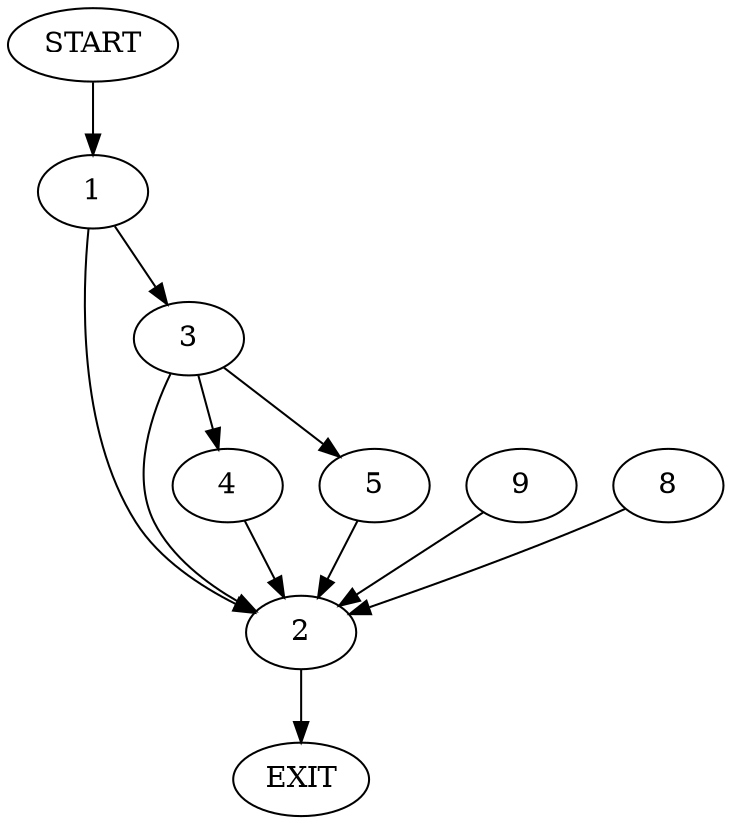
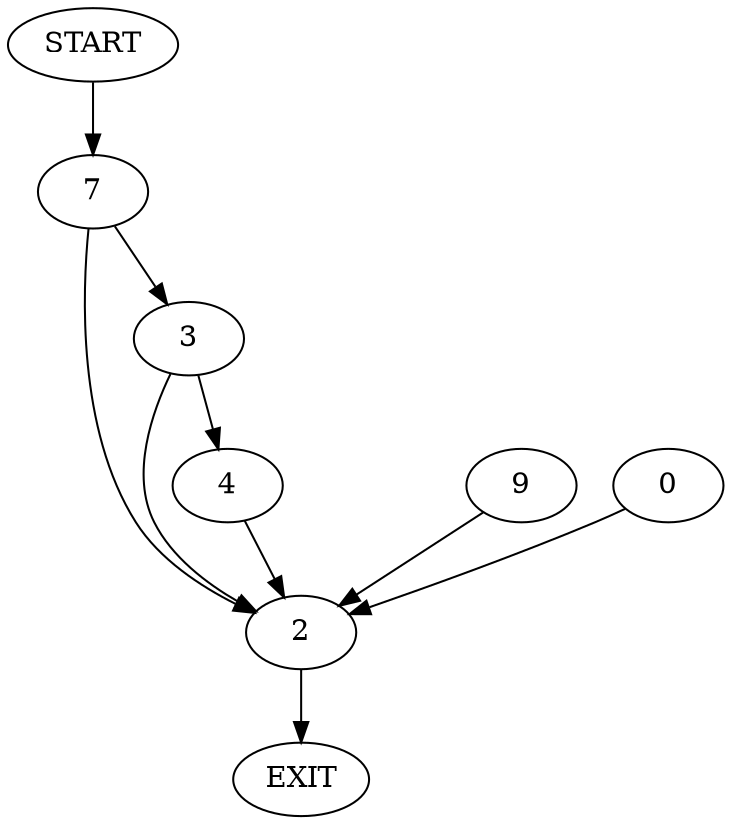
node "1": label "1" -> "7"
node "5": removed
node "8": label "8" -> "0"
